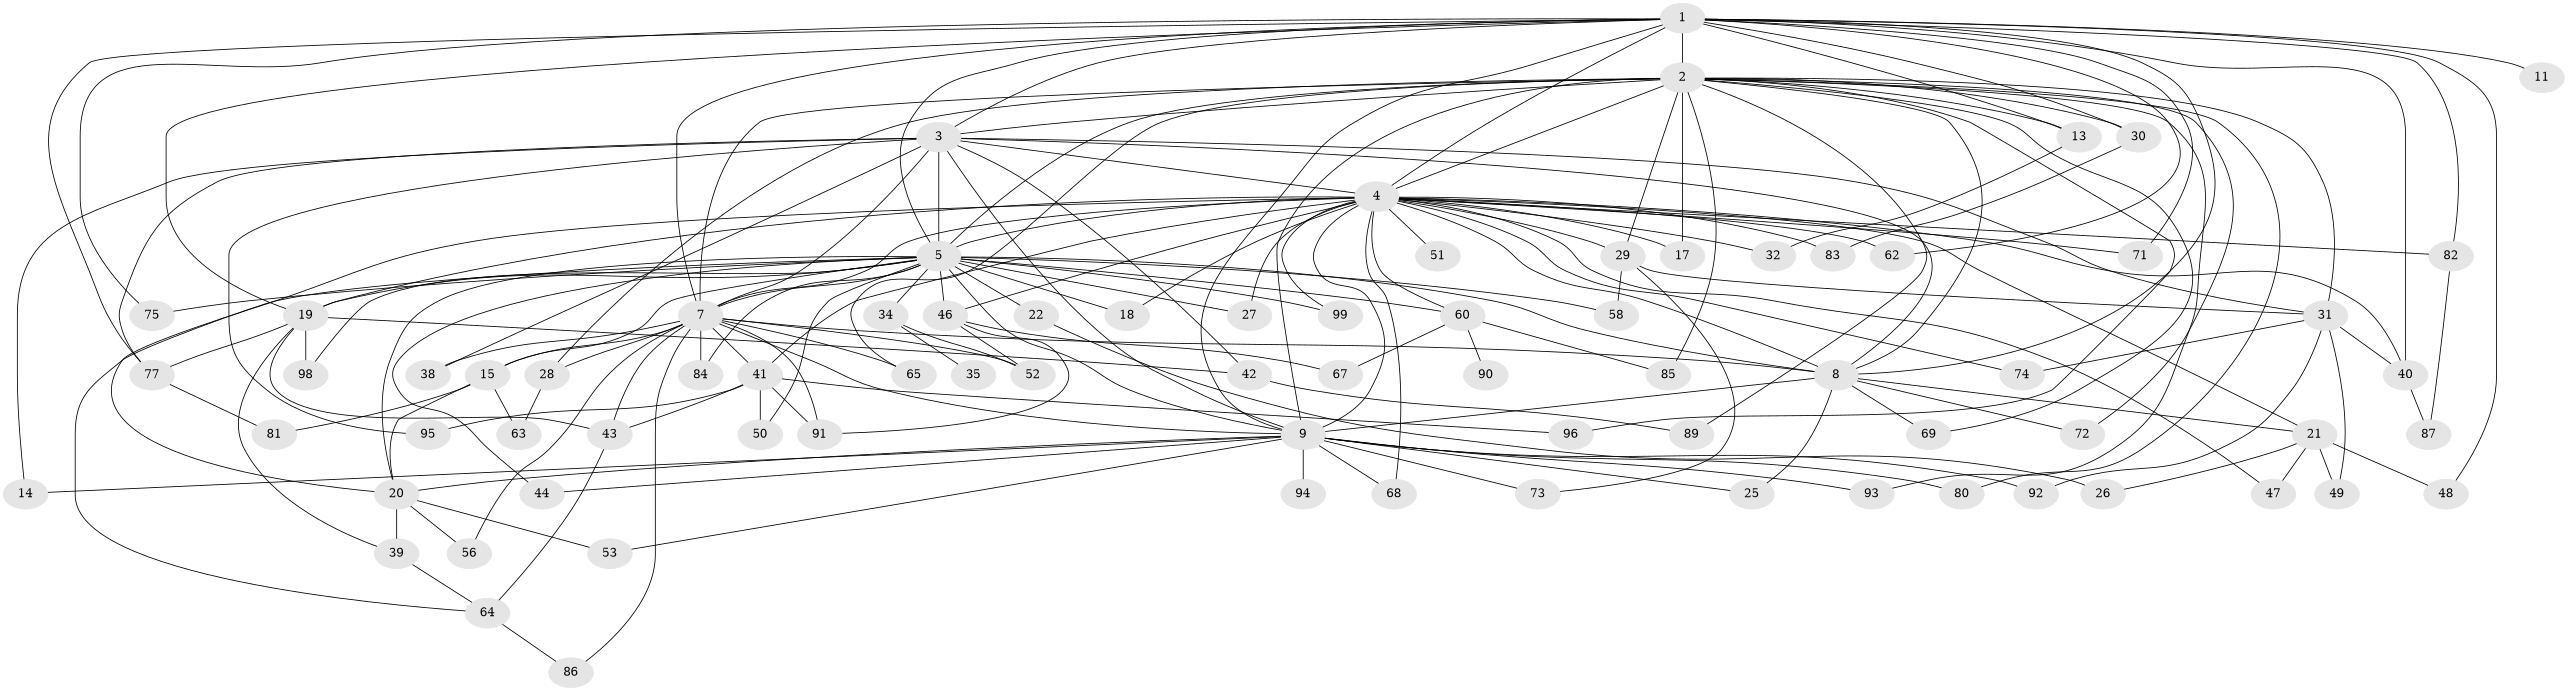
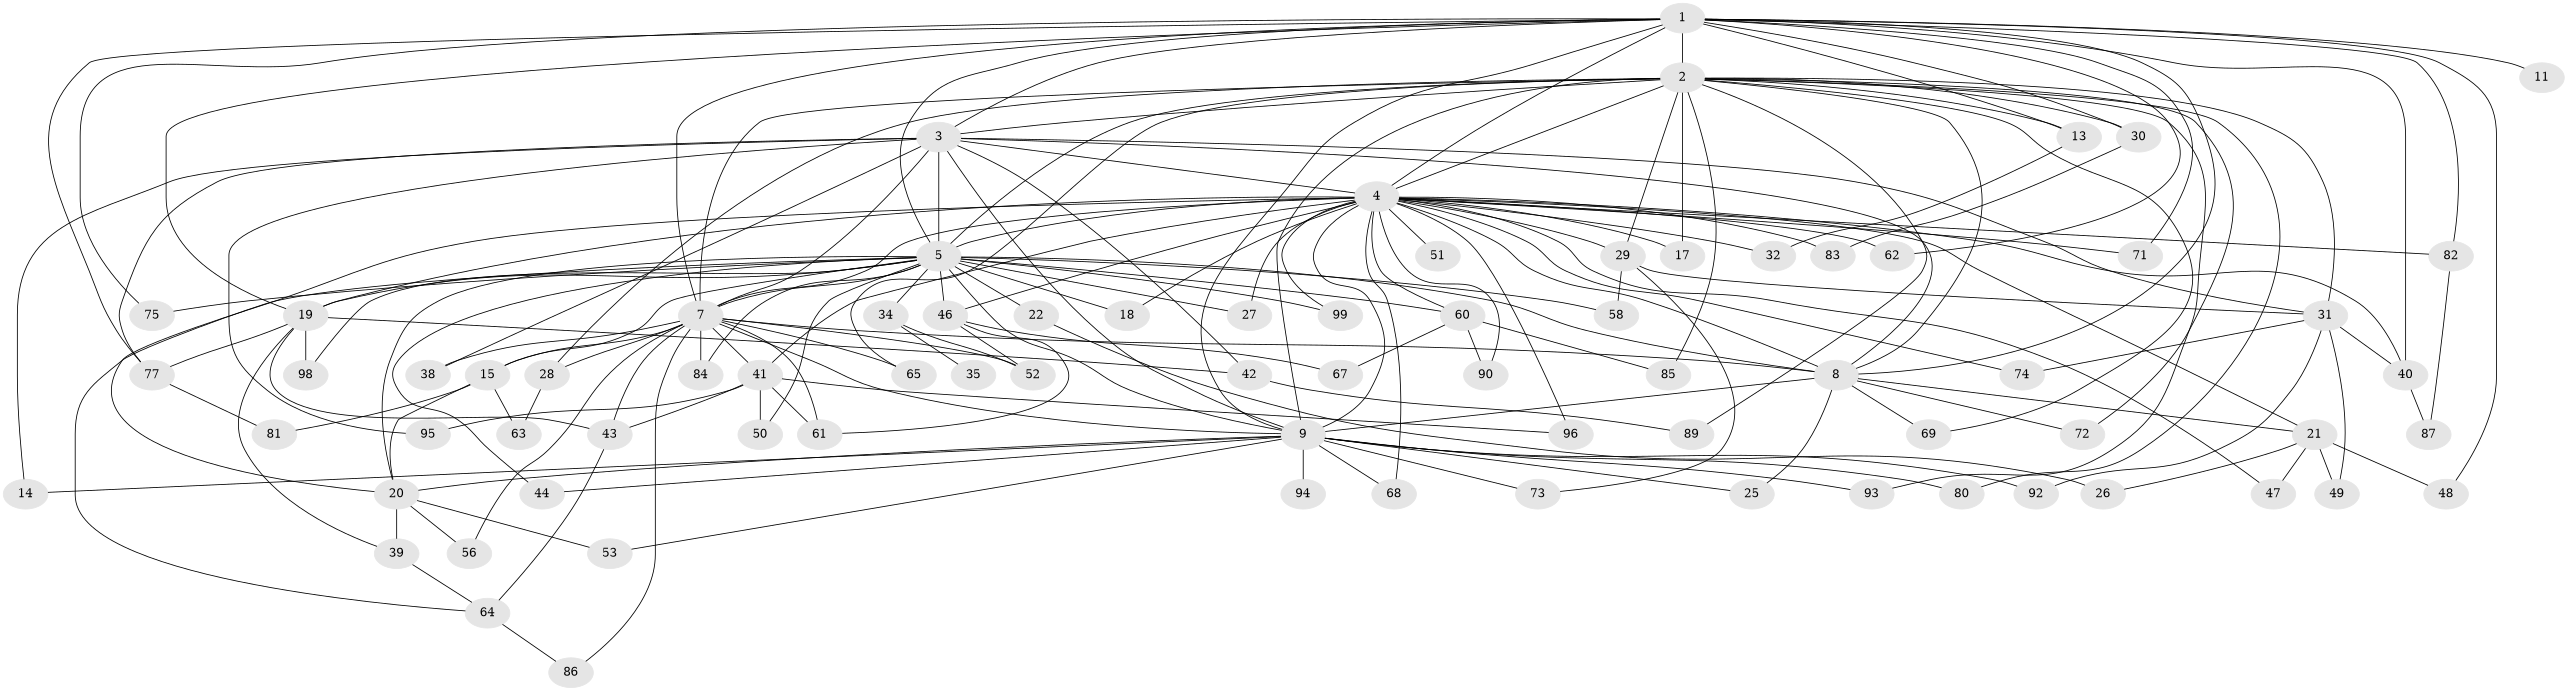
edge "4" -- "90": added
edge "2" -- "96": now "4" -- "96"
node "91": label "91" -> "61"
